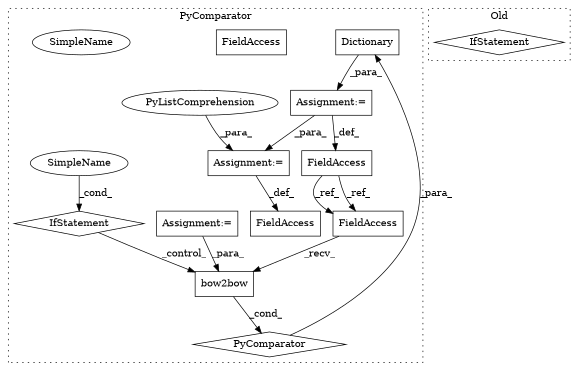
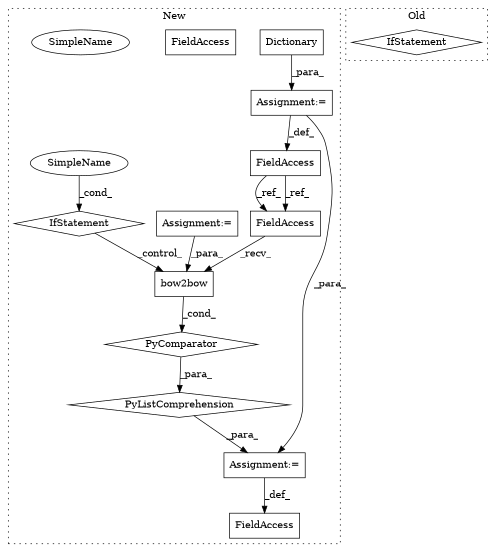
cluster "PyComparator": label "PyComparator" -> "New"
node "PyListComprehension": shape ellipse -> diamond
edge "PyComparator" -> "Dictionary": now "PyComparator" -> "PyListComprehension"
